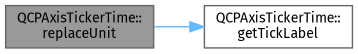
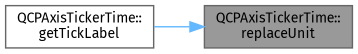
edge "QCPAxisTickerTime:: replaceUnit" -> "QCPAxisTickerTime:: getTickLabel": reversed
